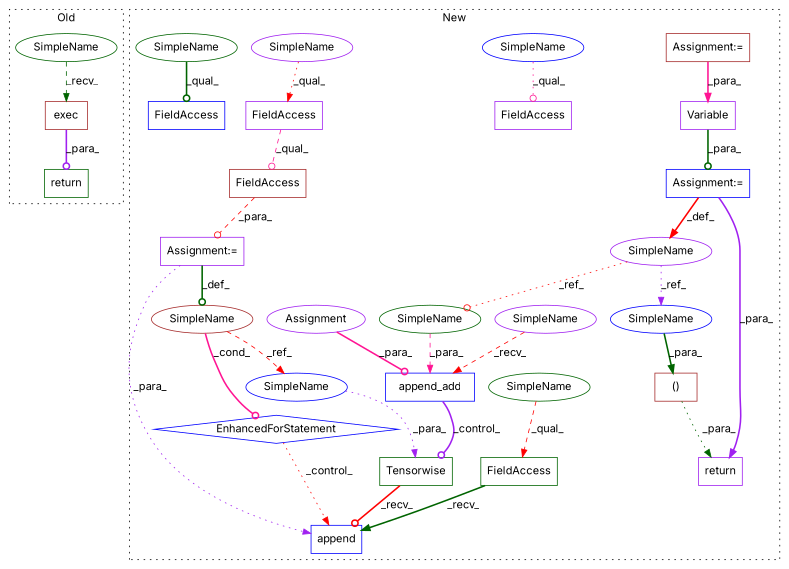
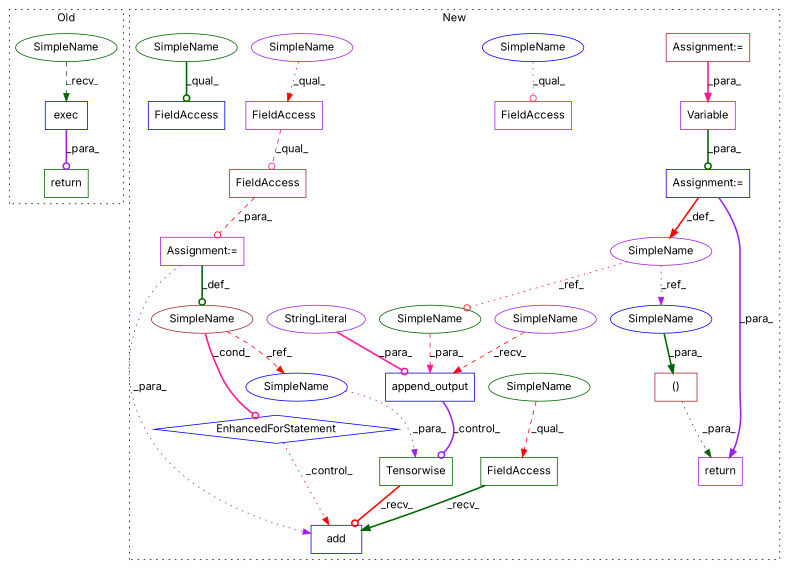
node "exec": color brown -> blue
node "Assignment": label "Assignment" -> "StringLiteral"
node "append_add": label "append_add" -> "append_output"
node "append": label "append" -> "add"
